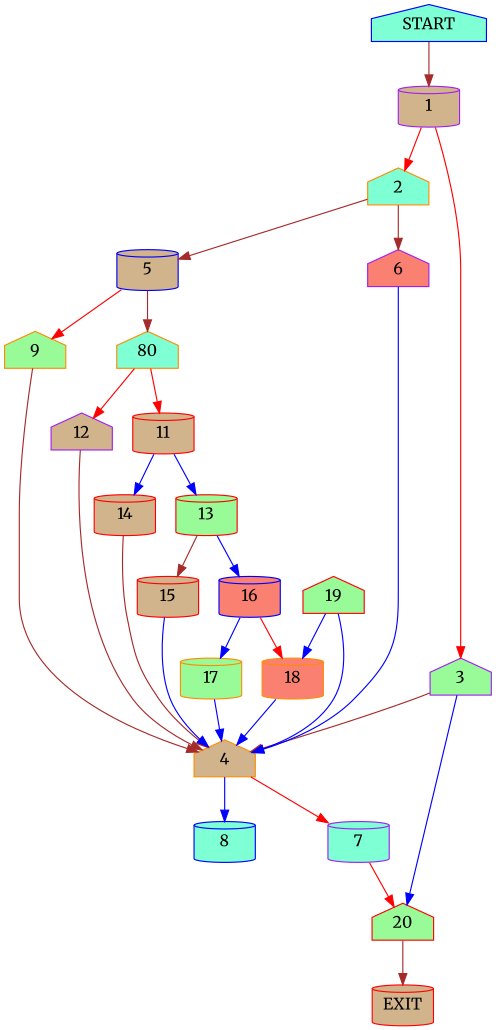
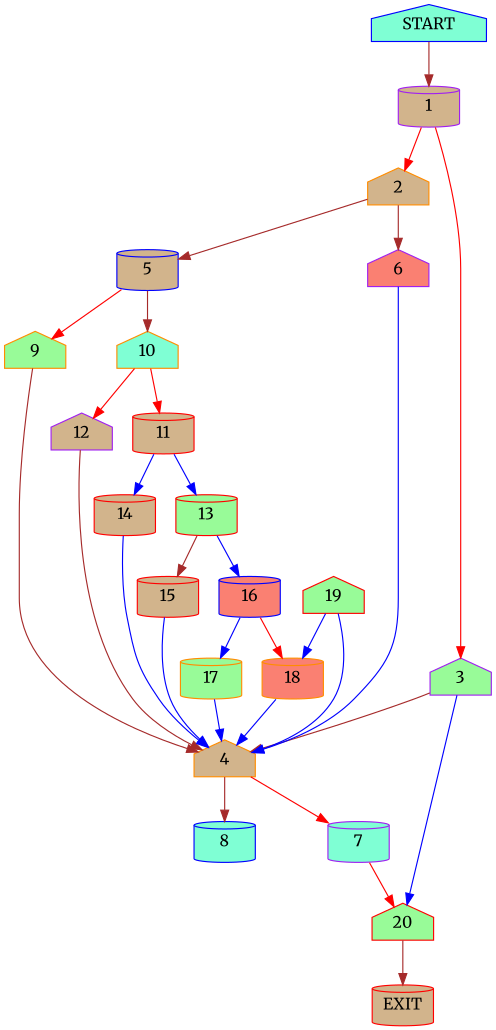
node "2": fillcolor aquamarine -> tan
node "80": label "80" -> "10"
edge "14" -> "4": color brown -> blue
edge "4" -> "8": color blue -> brown
